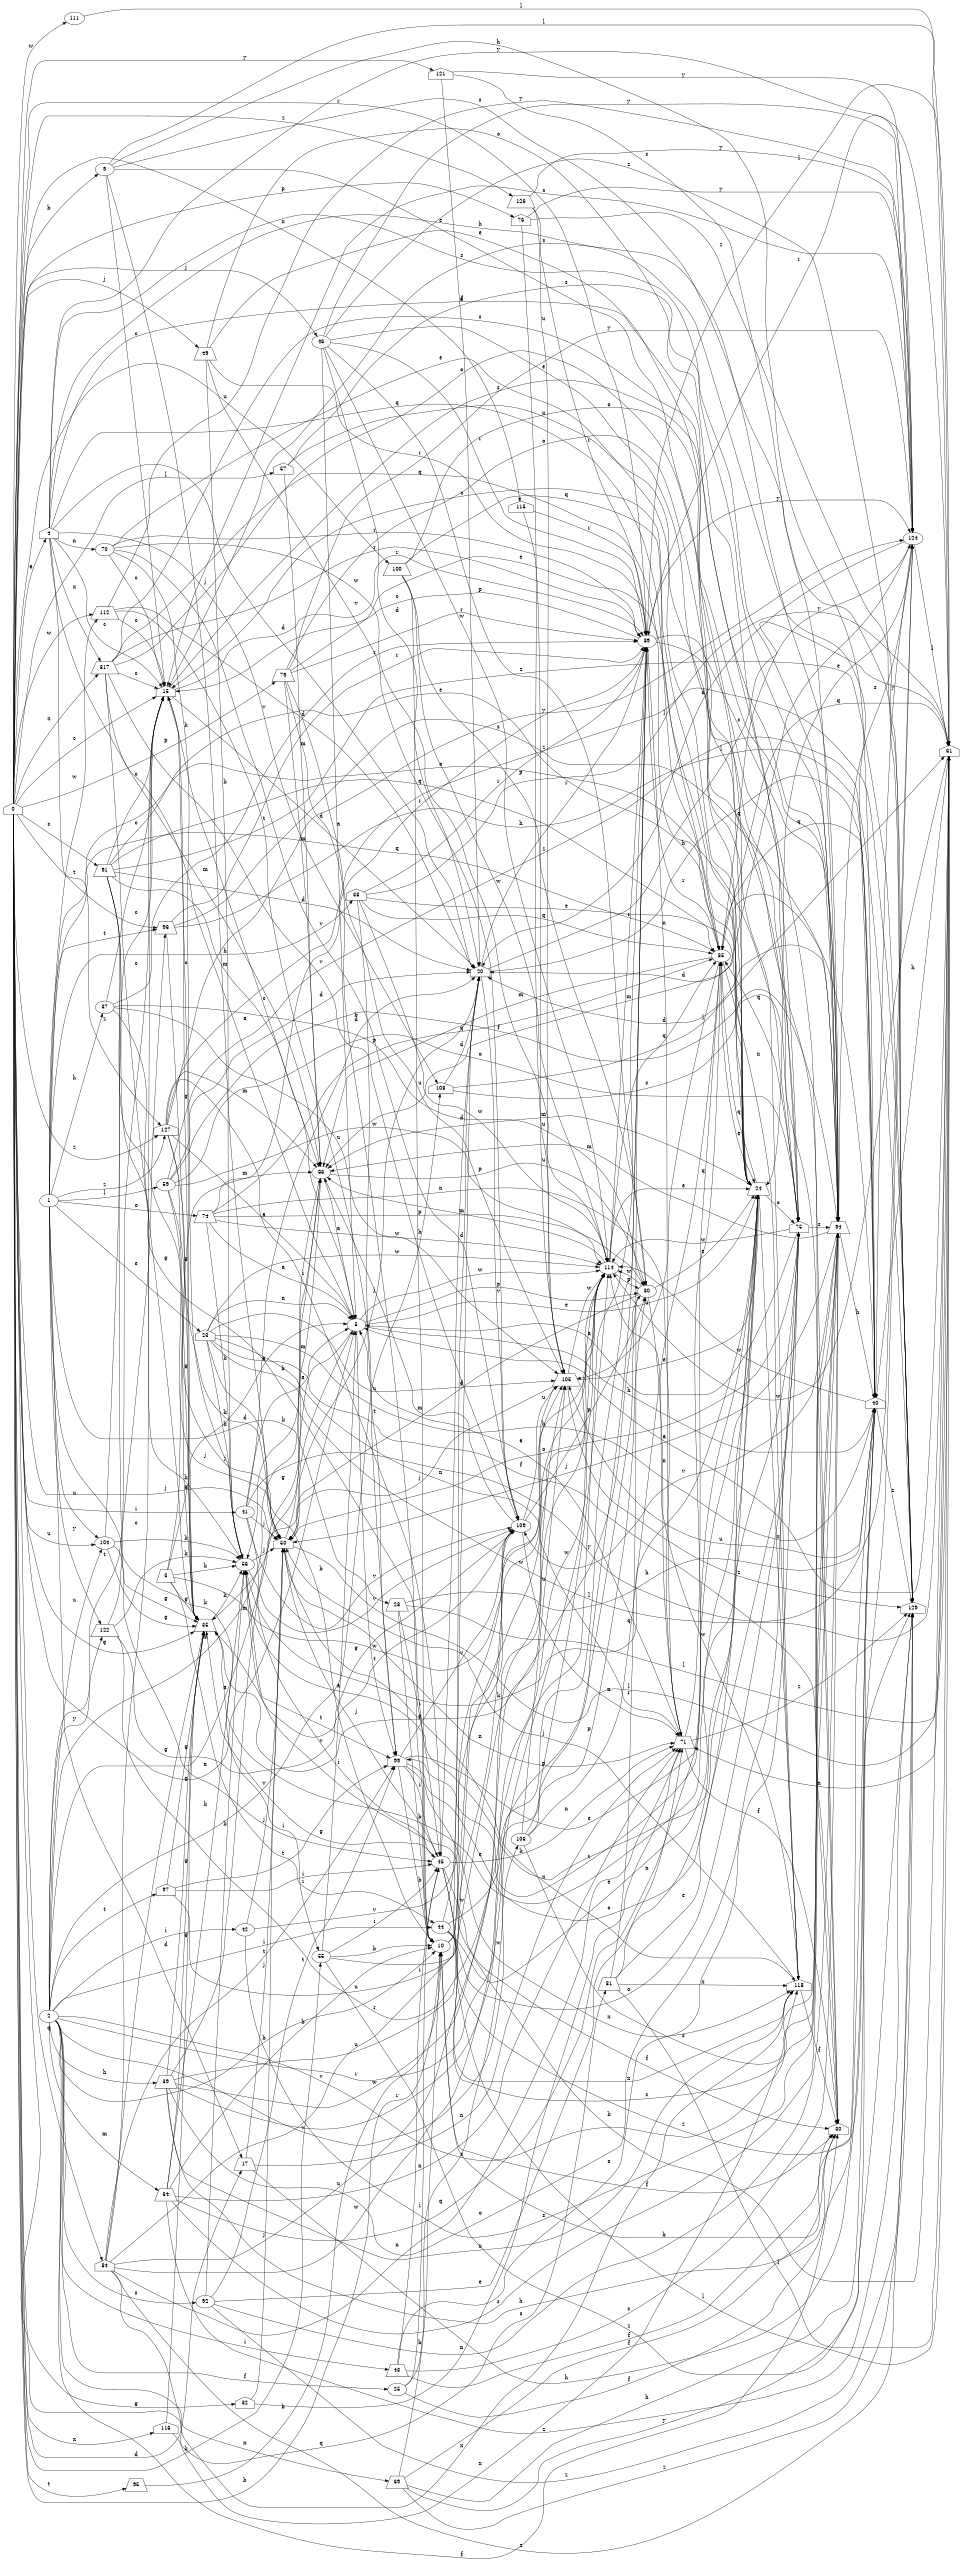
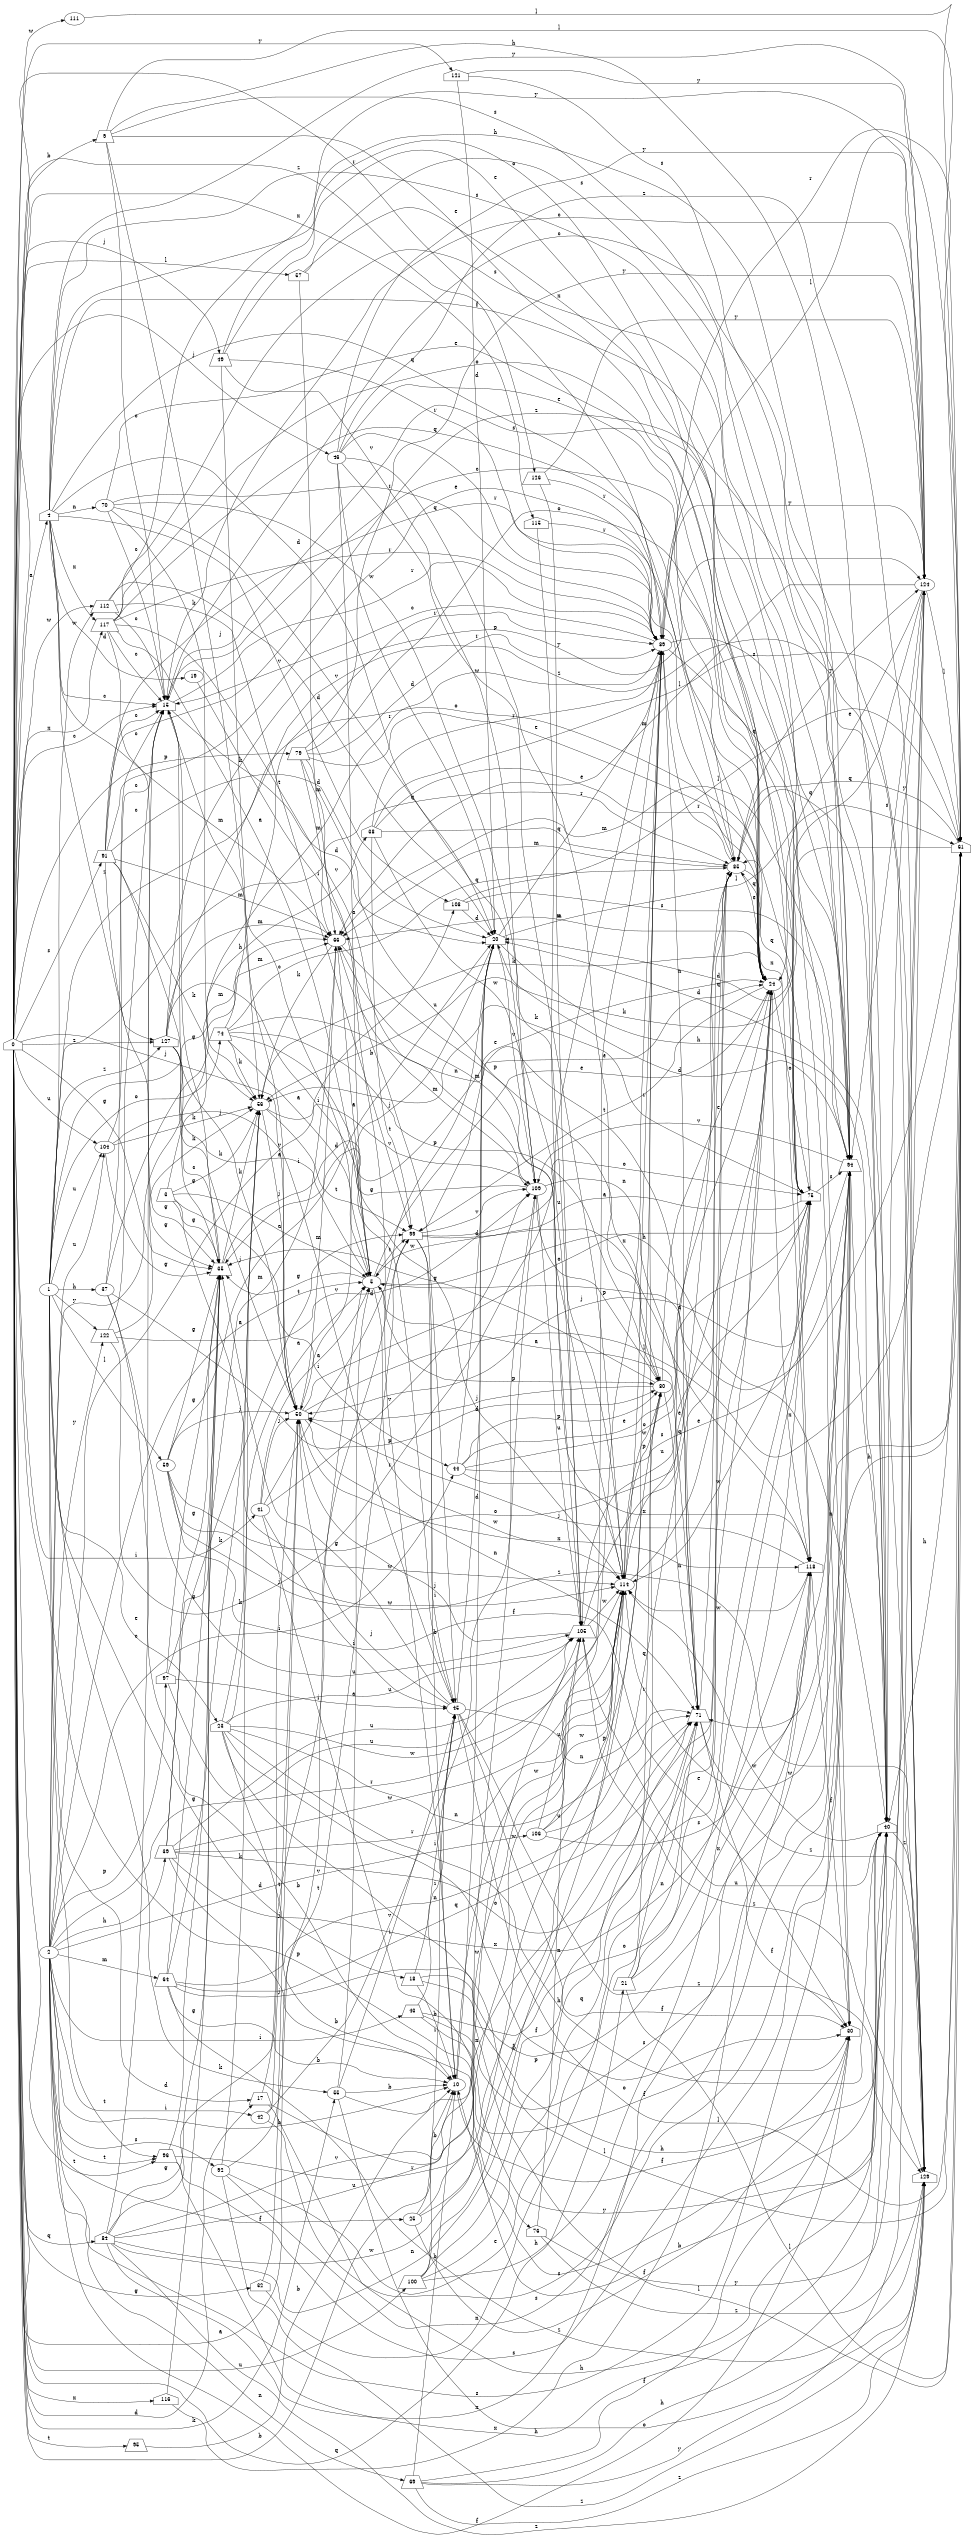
node "9": shape ellipse -> trapezium
node "817": label "817" -> "117"
node "19": added
node "24": shape trapezium -> ellipse
edge "127" -> "50": label "k" -> "j"
node "28": label "28" -> "18"
edge "2" -> "97": label "t" -> "p"
edge "25" -> "71": added, label "n"
node "81": label "81" -> "21"
edge "55" -> "129": label "z" -> "o"
